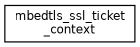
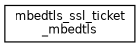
node "mbedtls_ssl_ticket _context": label "mbedtls_ssl_ticket _context" -> "mbedtls_ssl_ticket _mbedtls"
